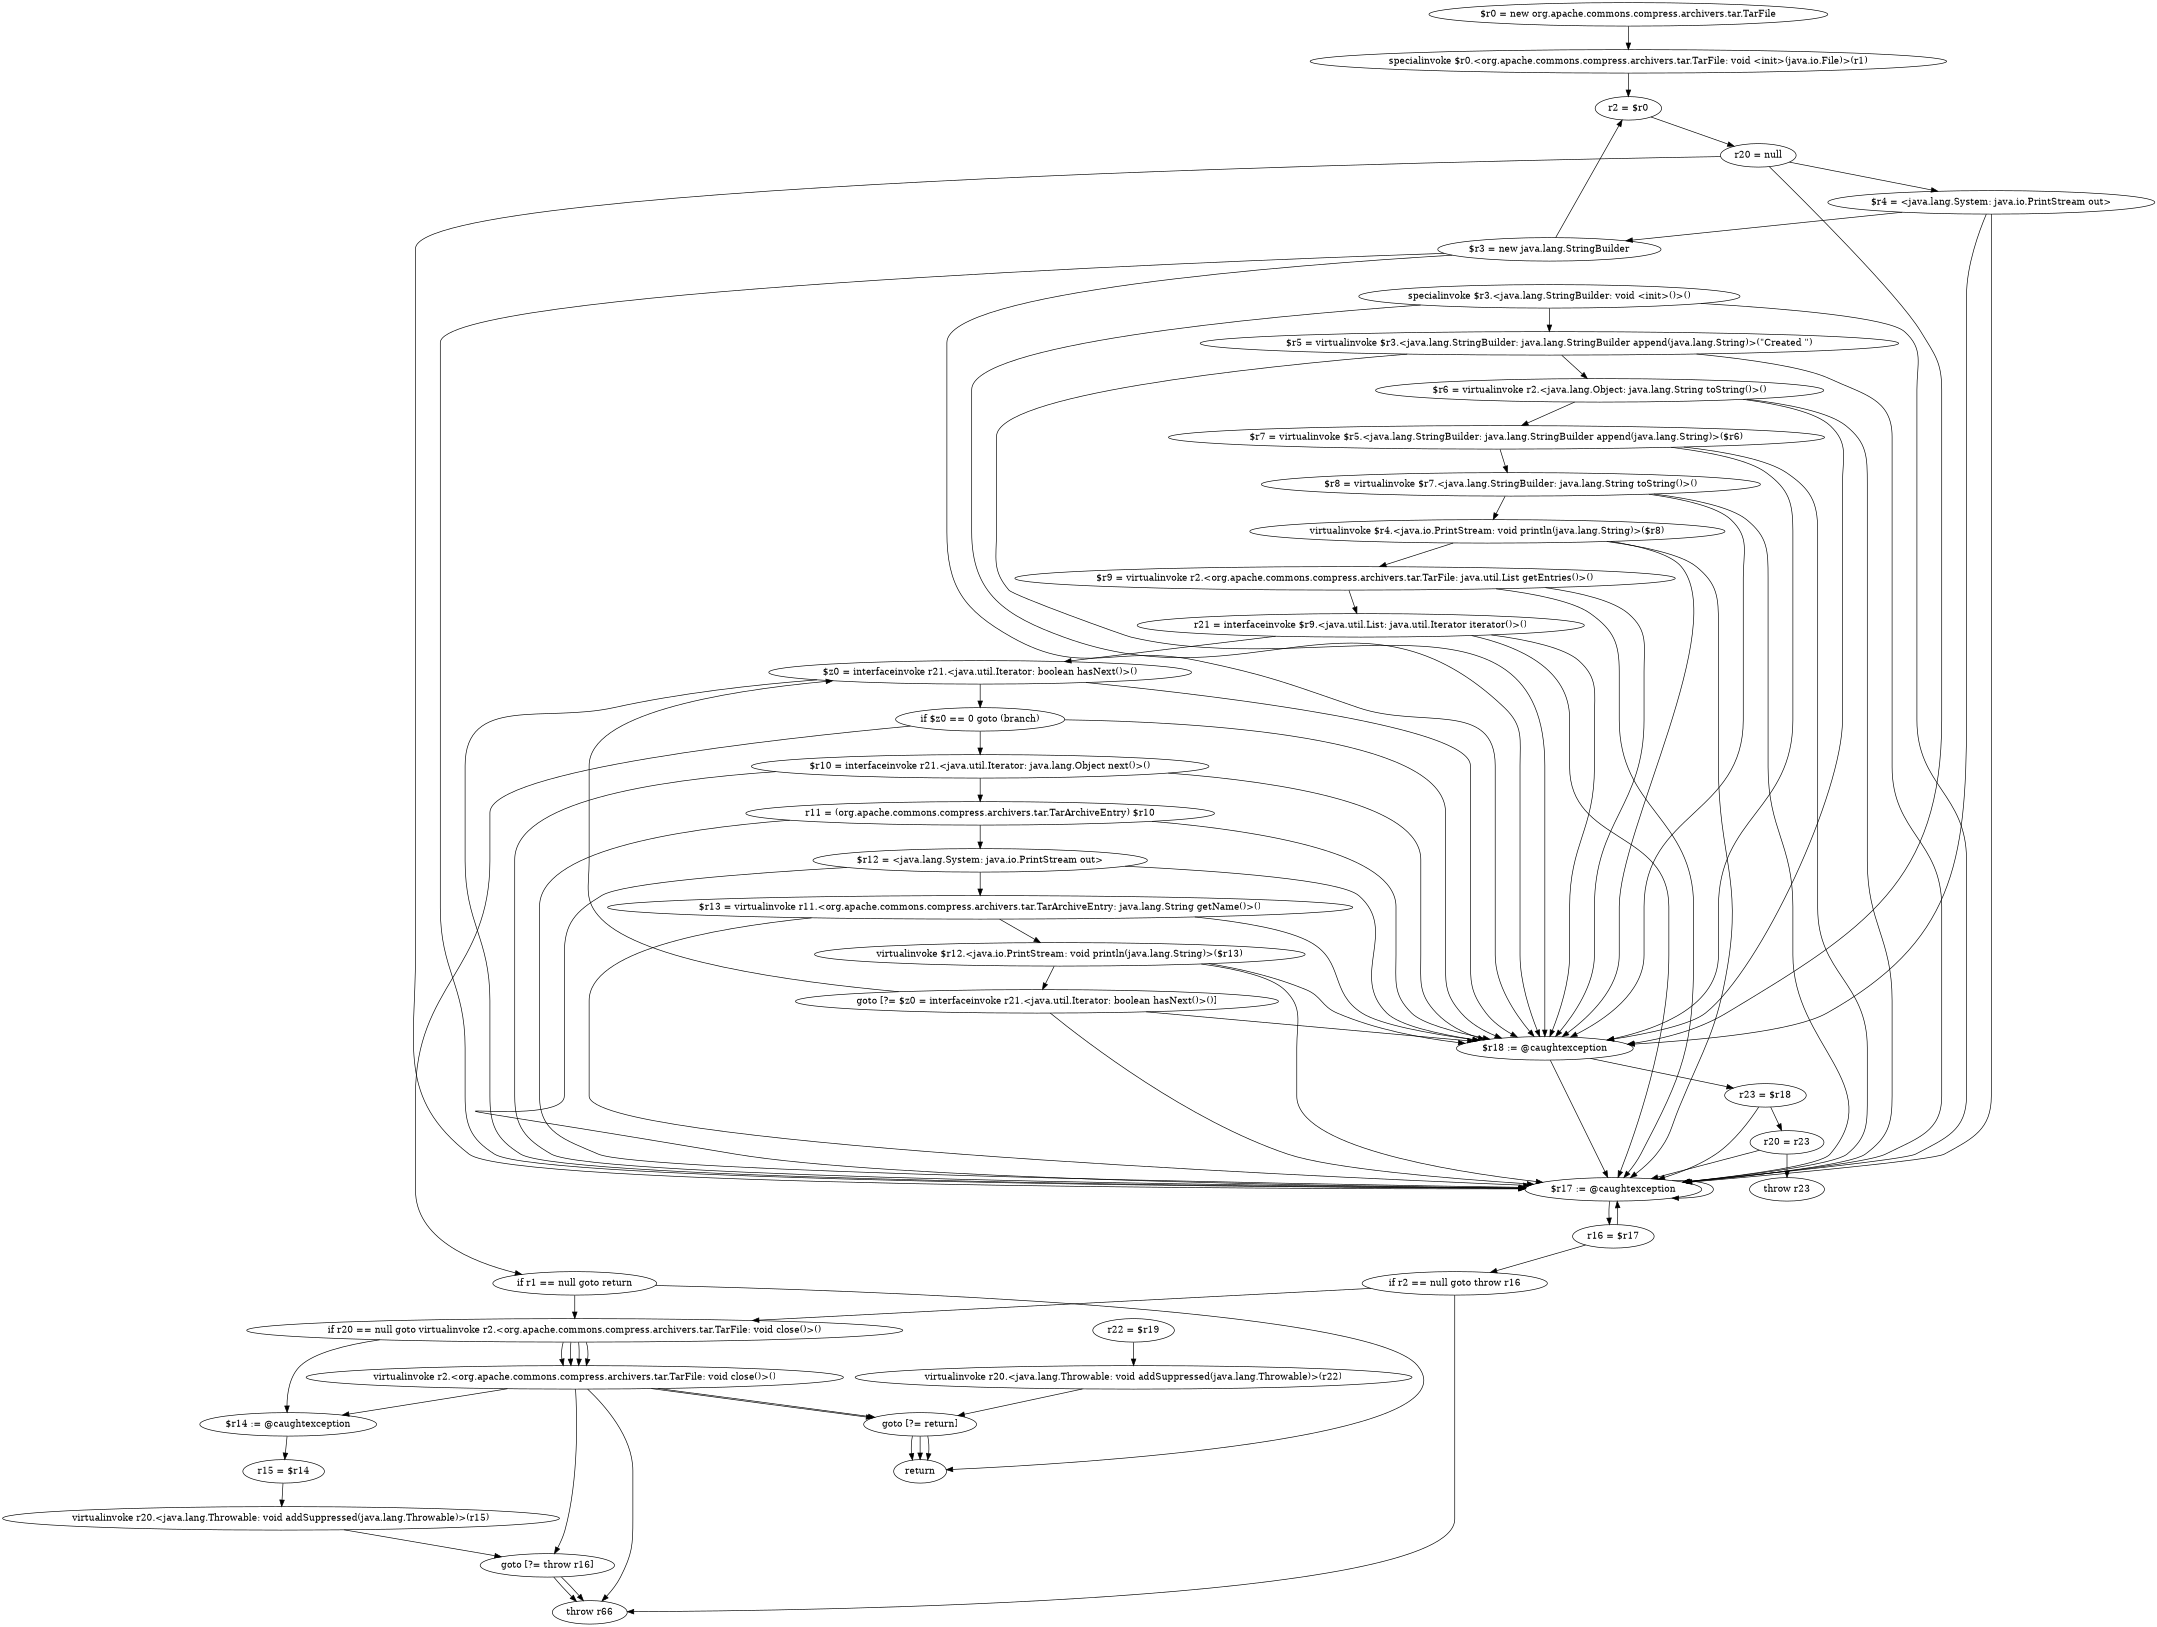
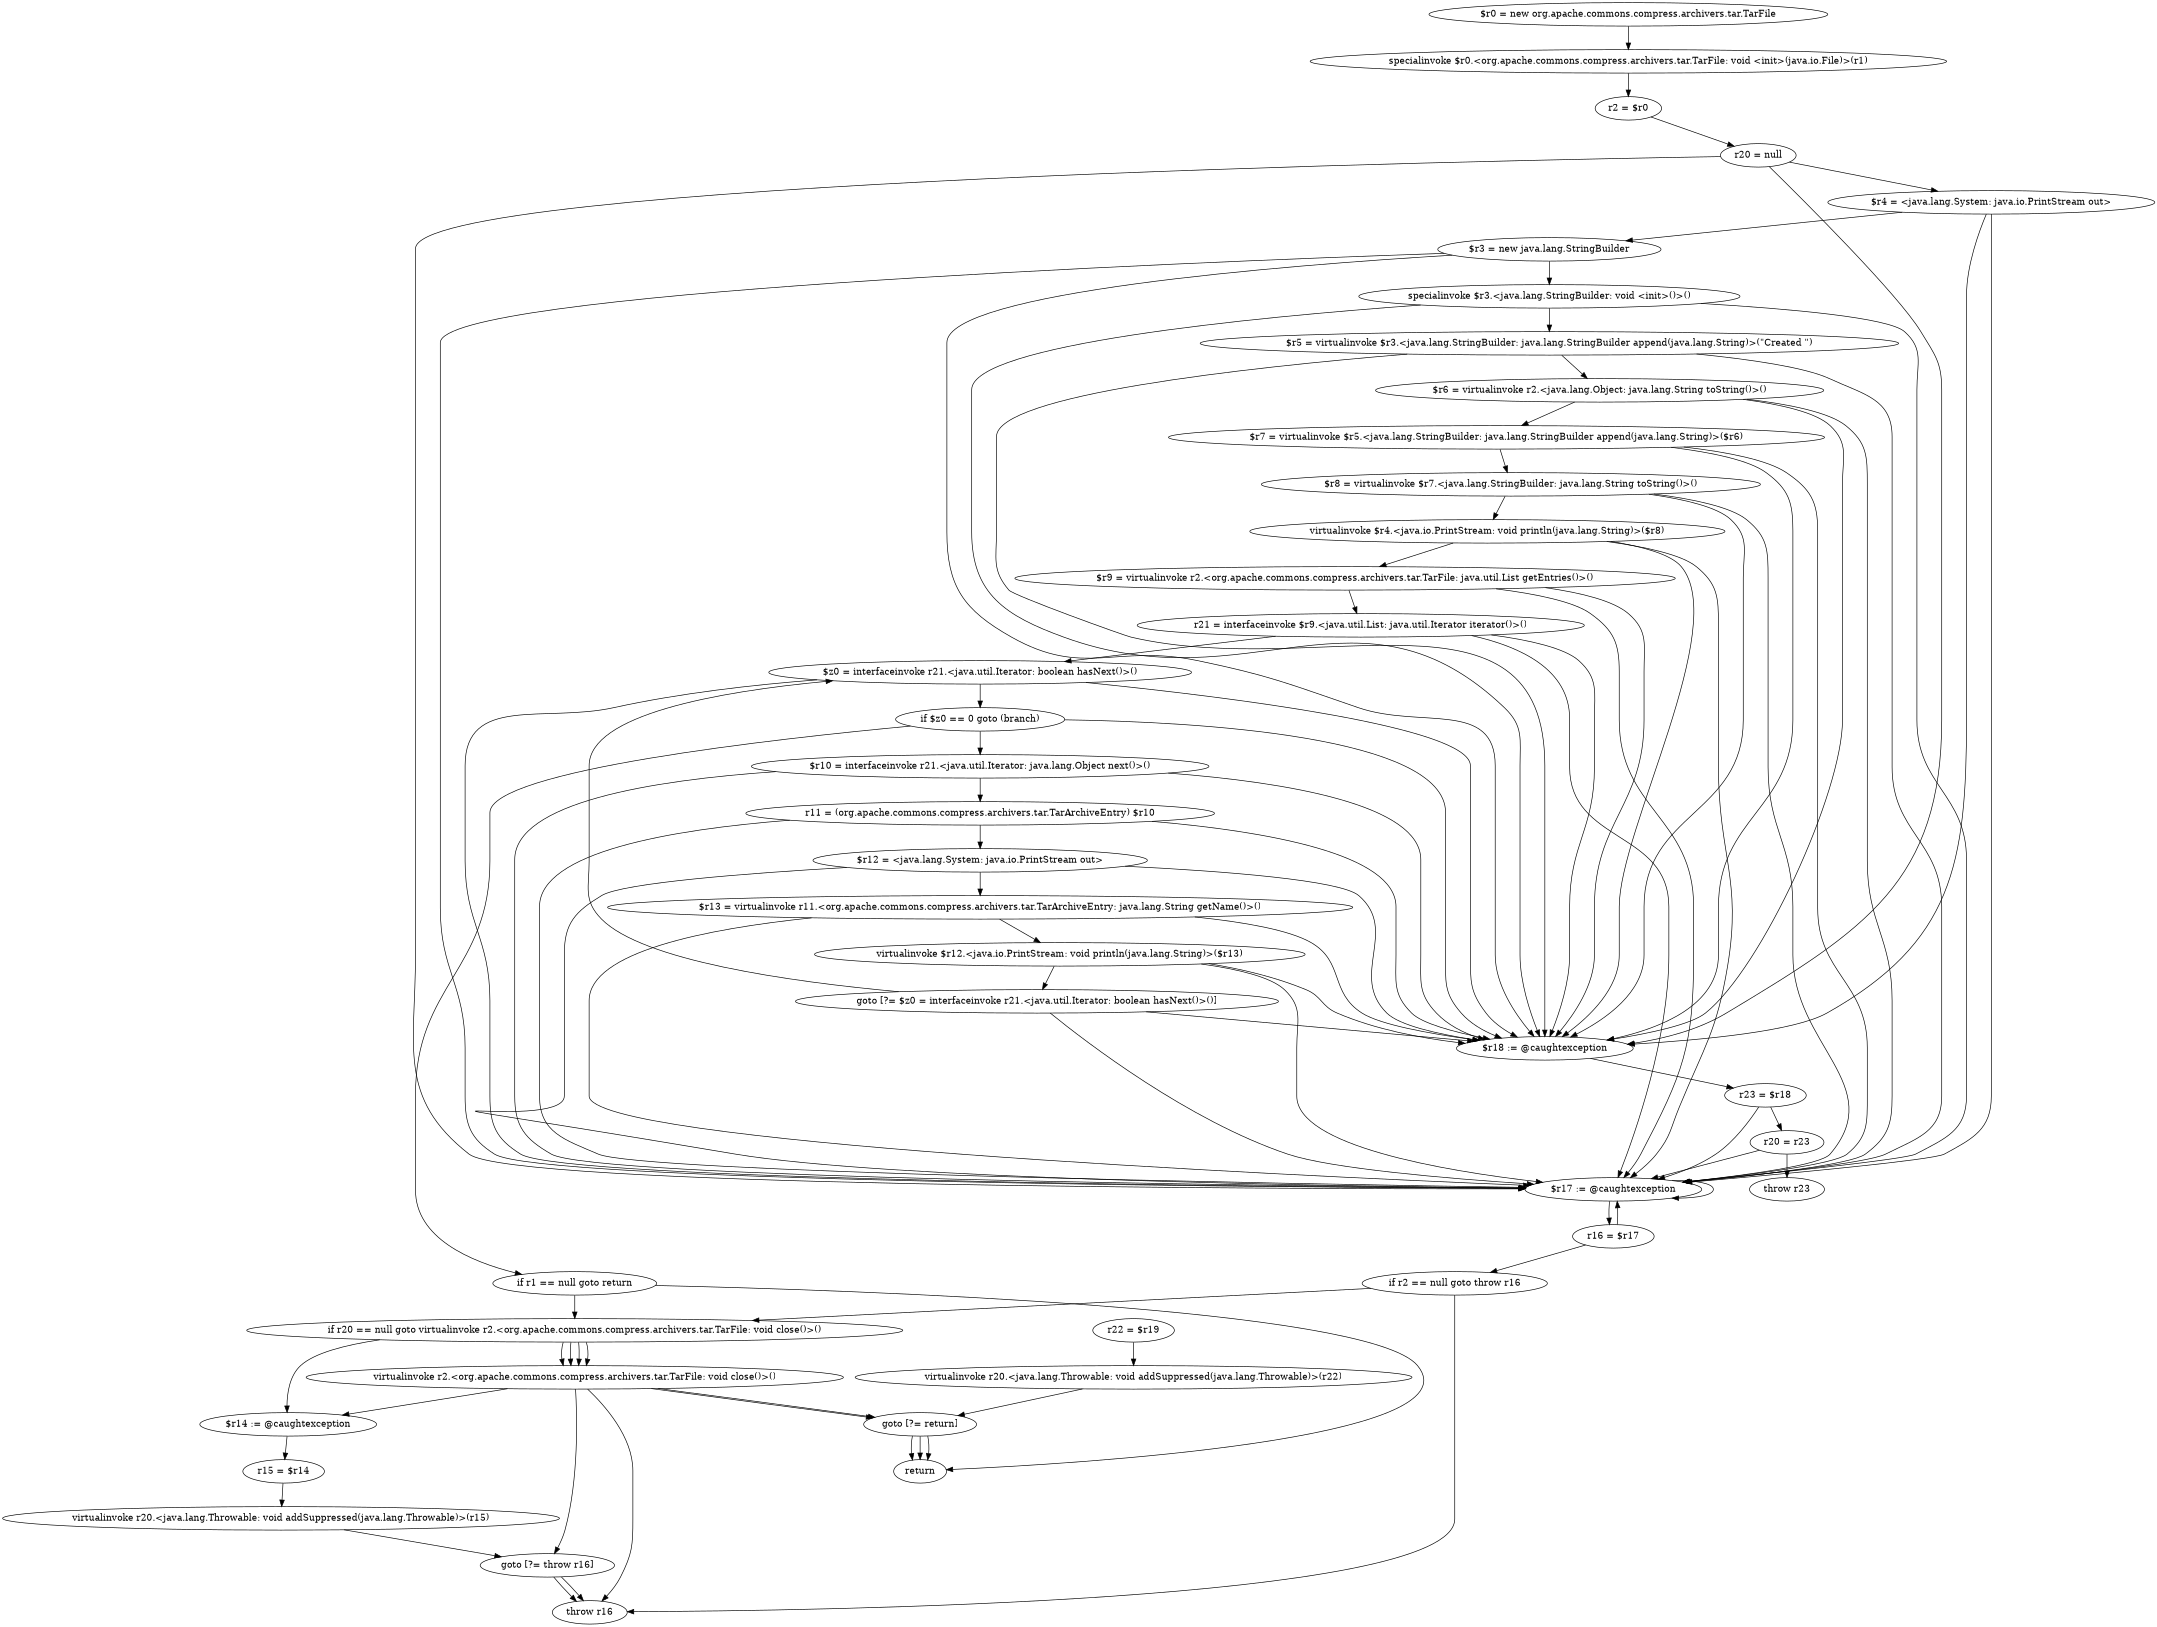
edge "$r3 = new java.lang.StringBuilder" -> "r2 = $r0": now "$r3 = new java.lang.StringBuilder" -> "specialinvoke $r3.<java.lang.StringBuilder: void <init>()>()"
edge "$r18 := @caughtexception" -> "$r17 := @caughtexception": removed
node "throw r66": label "throw r66" -> "throw r16"
